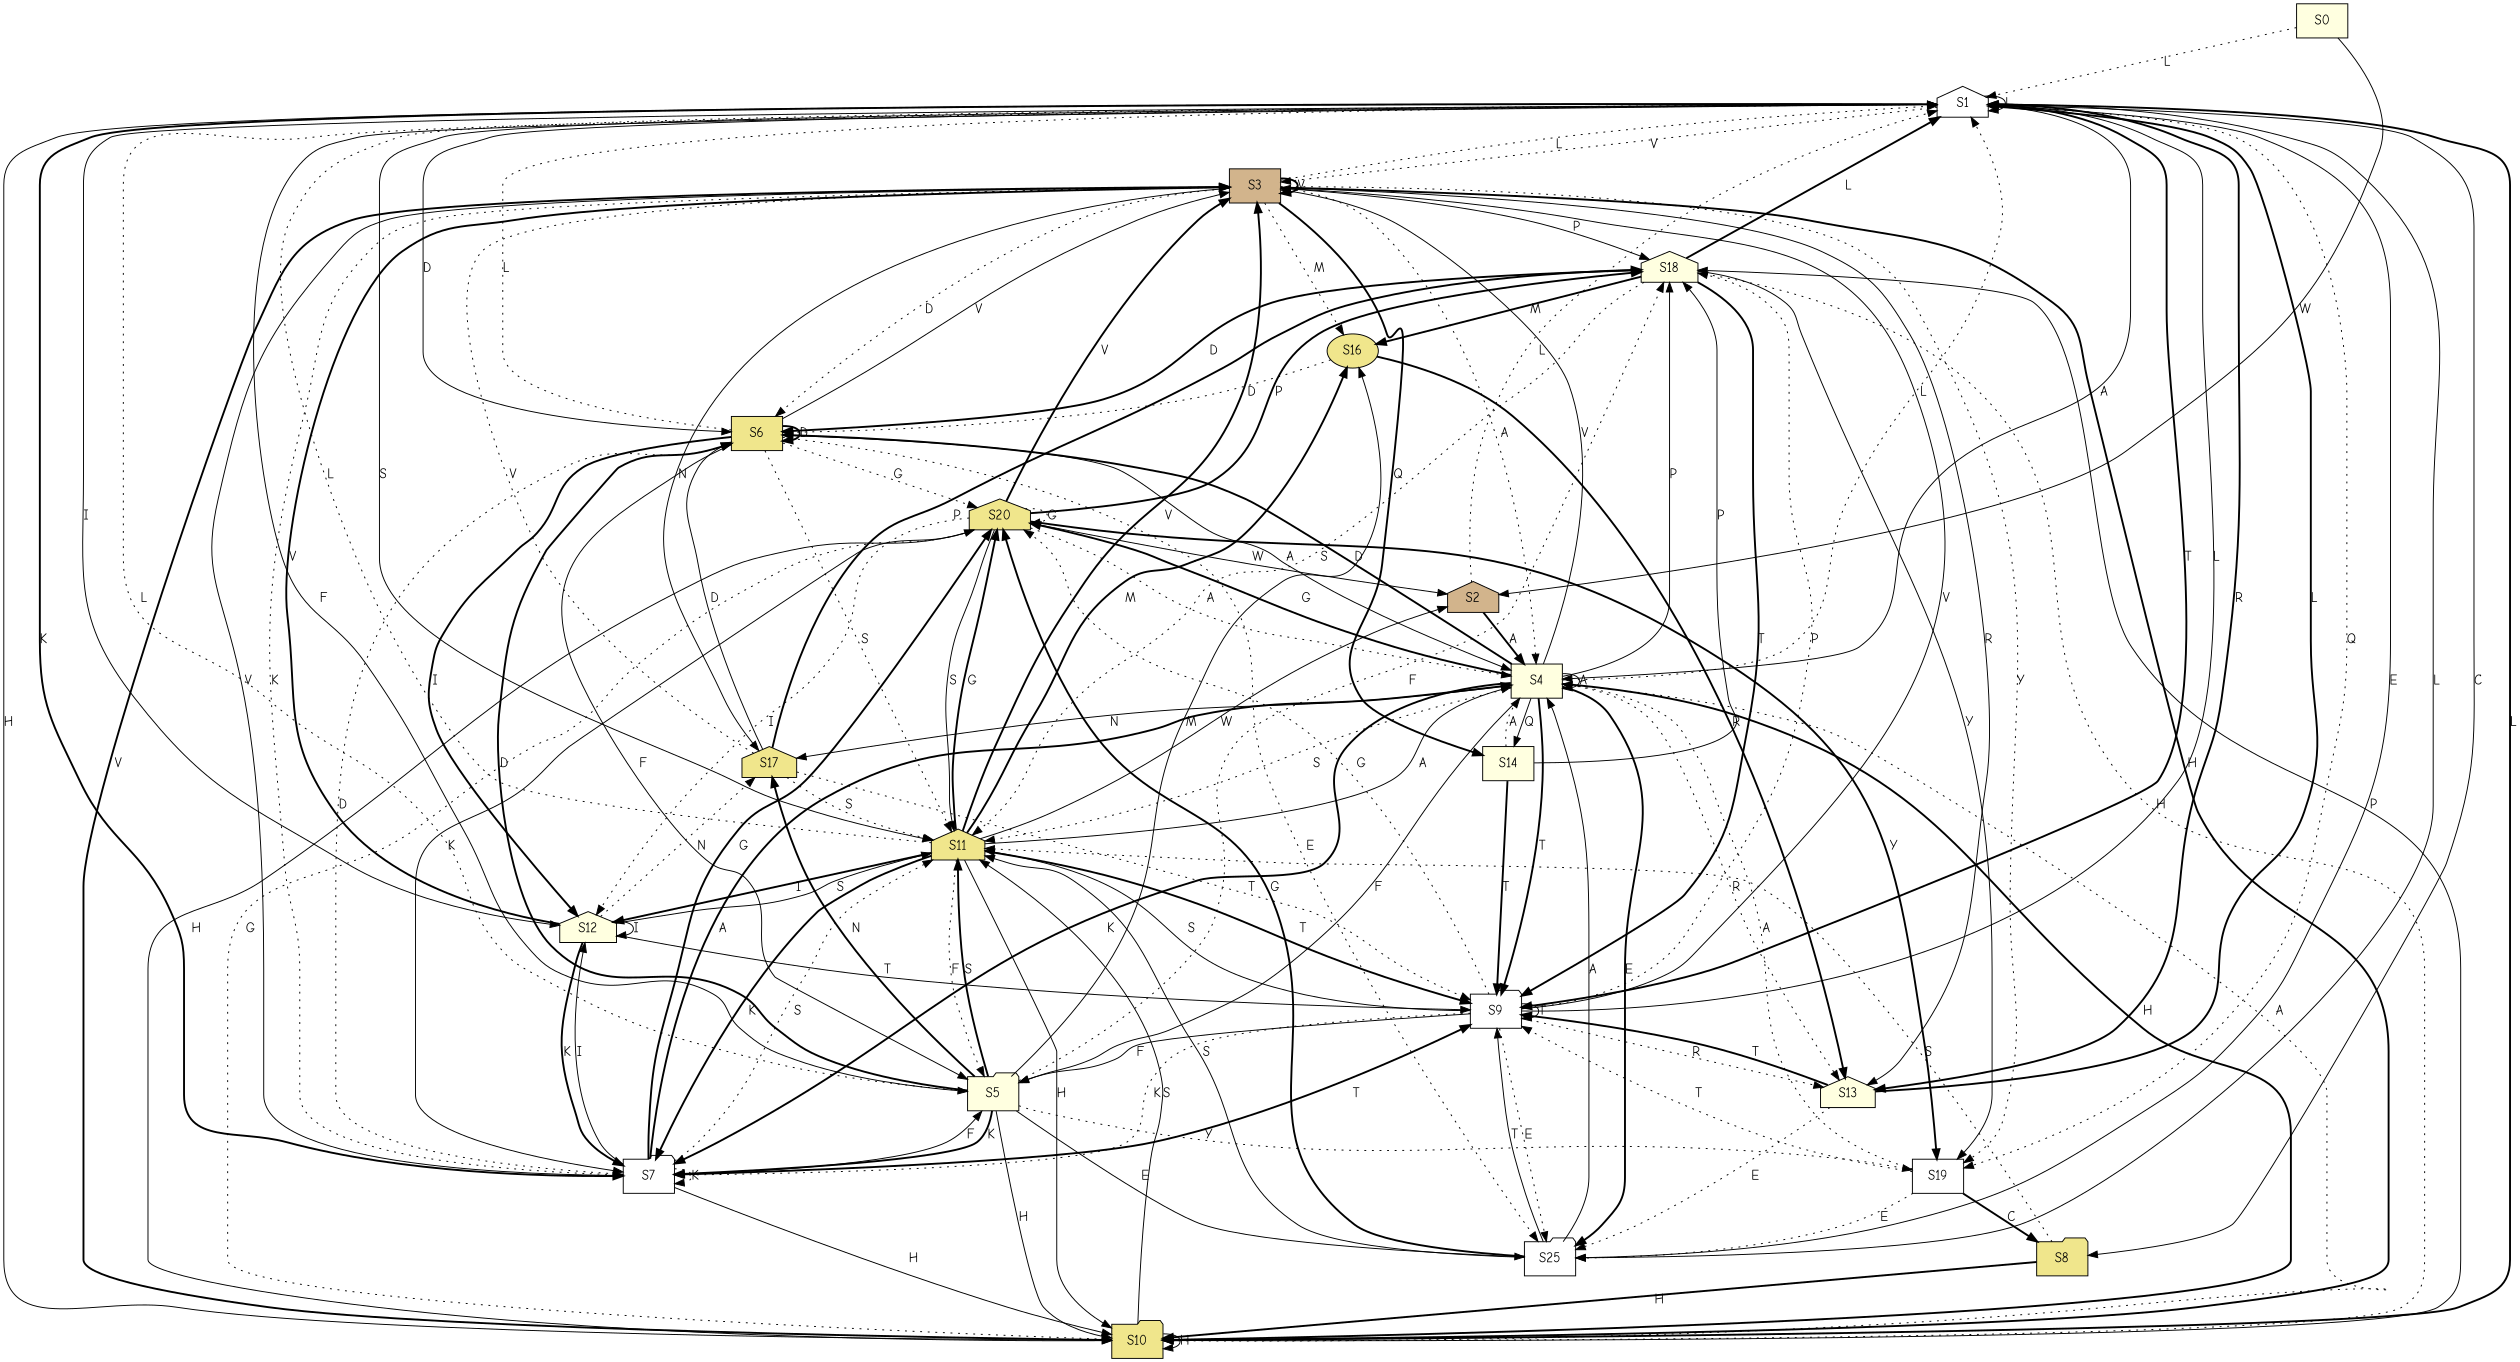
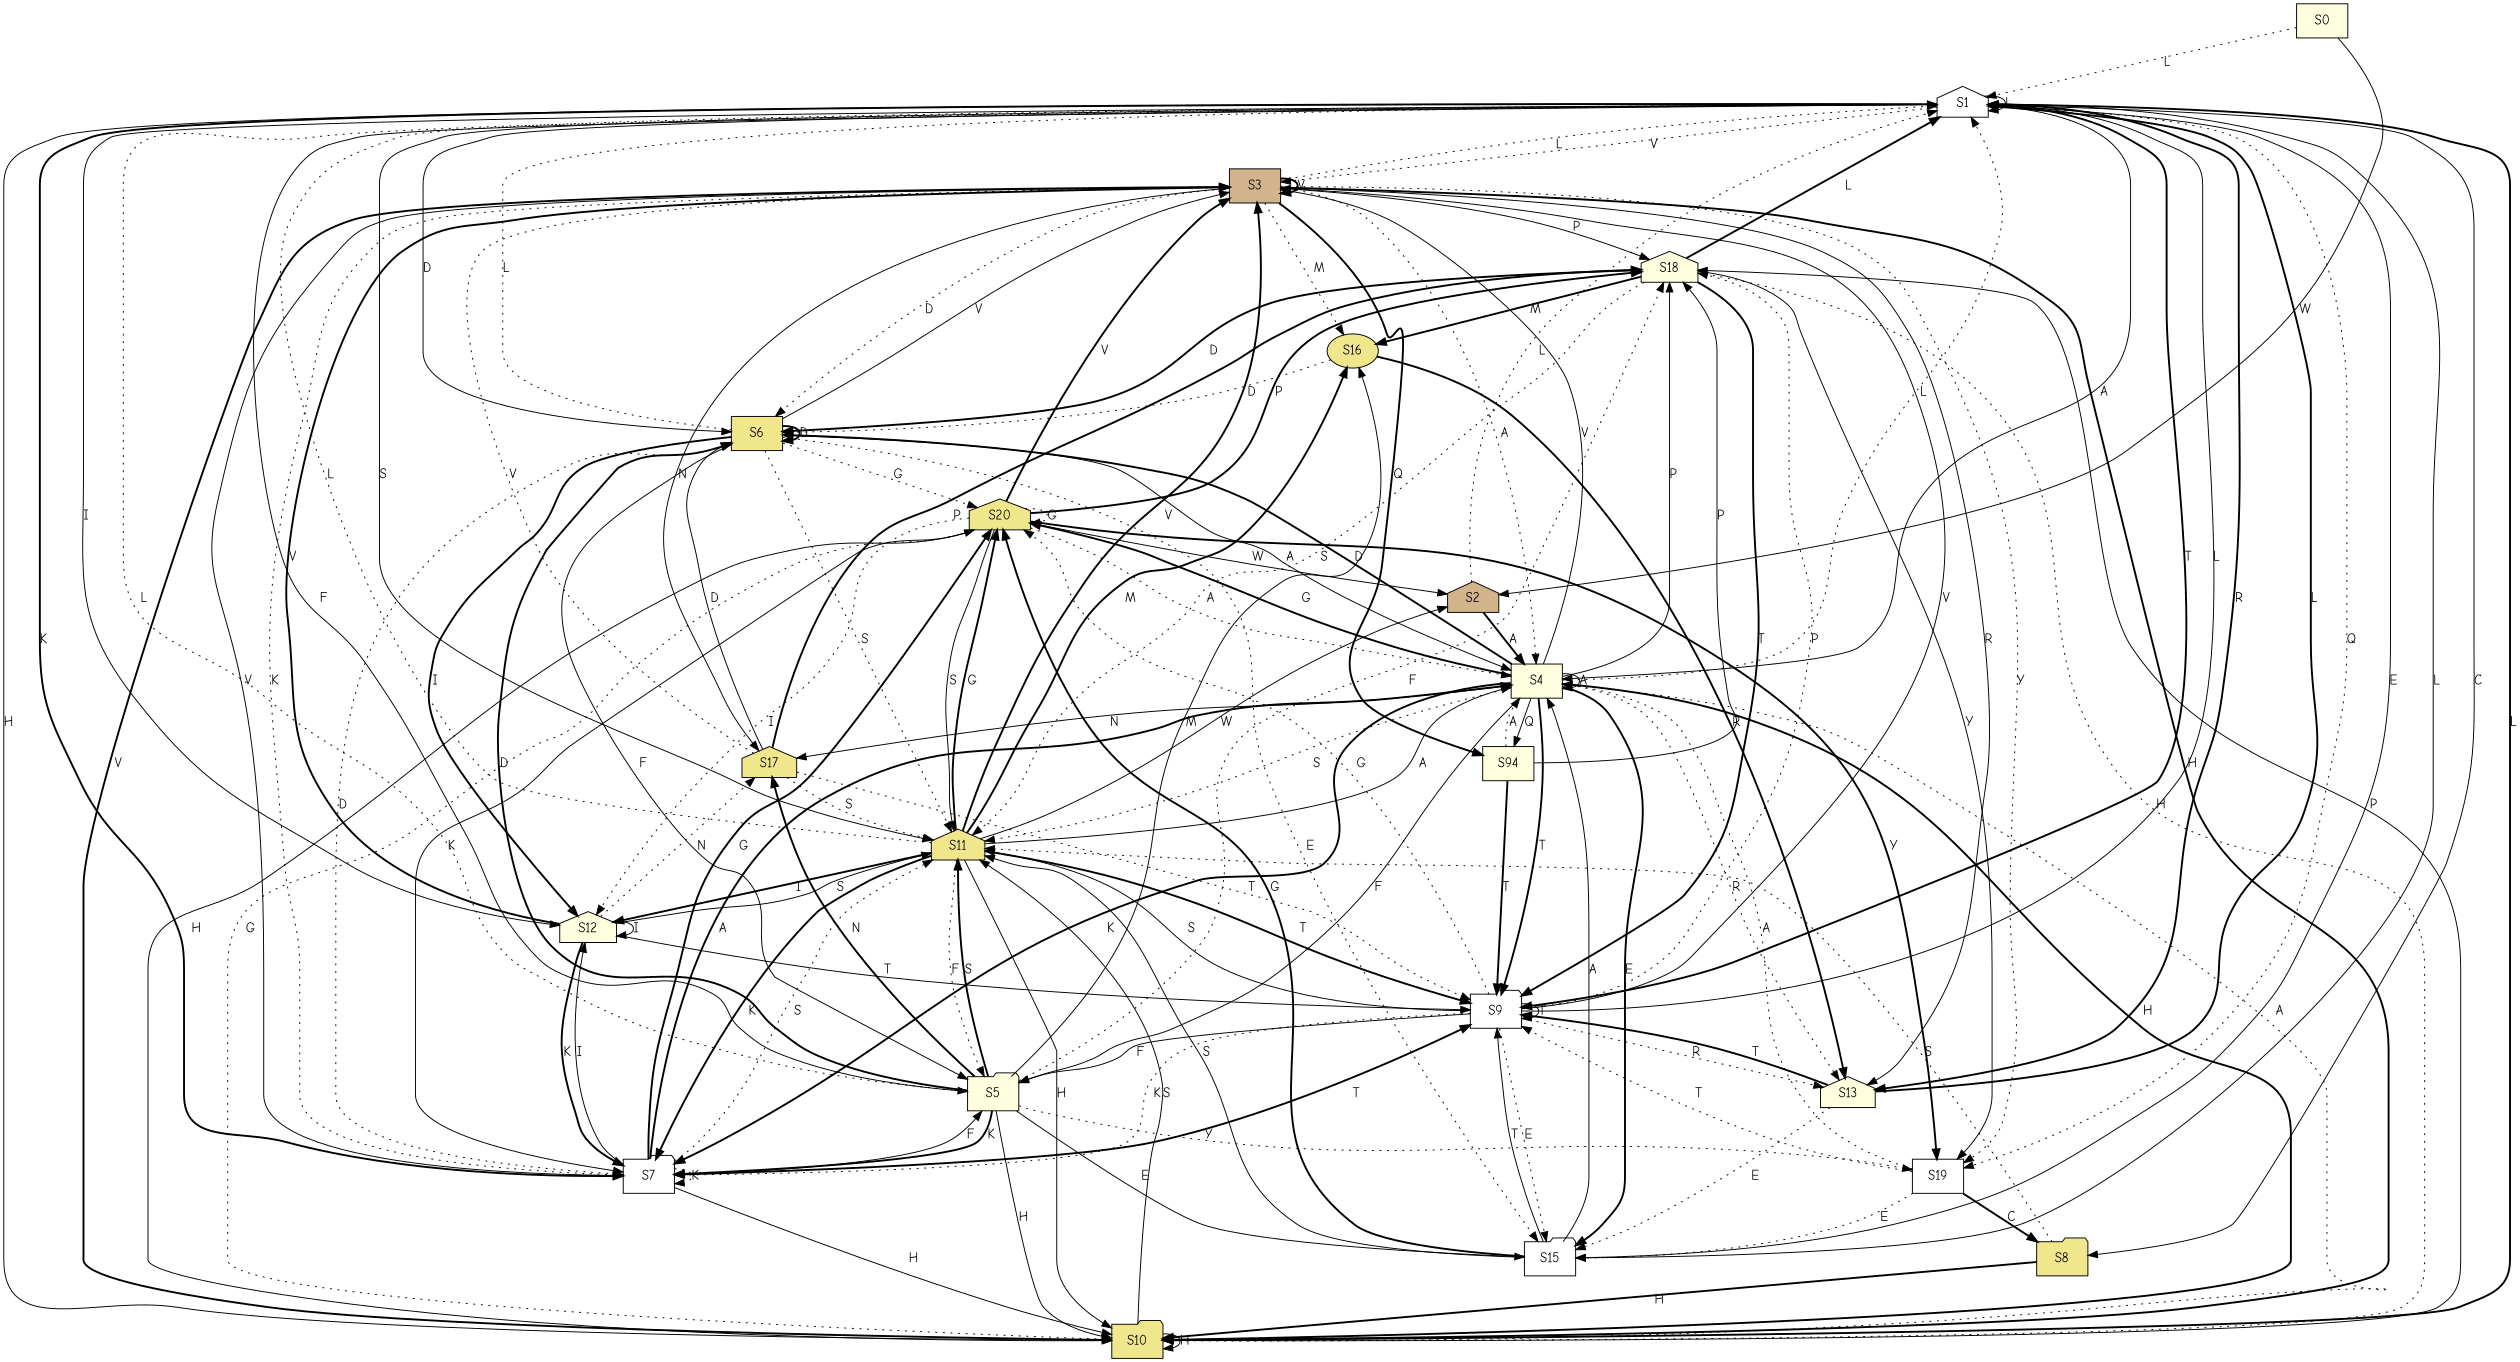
node "S14": label "S14" -> "S94"
node "S25": label "S25" -> "S15"
